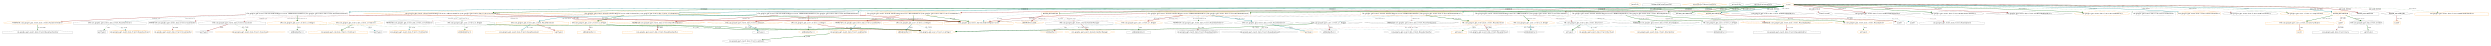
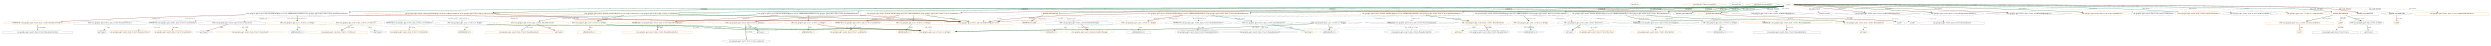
node "frameworkRelatedTypesInfo": removed
edge "VAR:com.google.gwt.event.dom.client.MouseOverEvent" -> "com.google.gwt.event.dom.client.MouseOverEvent": now "PARAMETER:com.google.gwt.event.dom.client.FocusHandler" -> "com.google.gwt.event.dom.client.MouseOverEvent"
edge "com.google.gwt.event.dom.client.LoadHandler" -> "com.google.gwt.event.dom.client.LoadEvent": now "VAR:com.google.gwt.event.dom.client.LoadEvent" -> "com.google.gwt.event.dom.client.LoadEvent"
